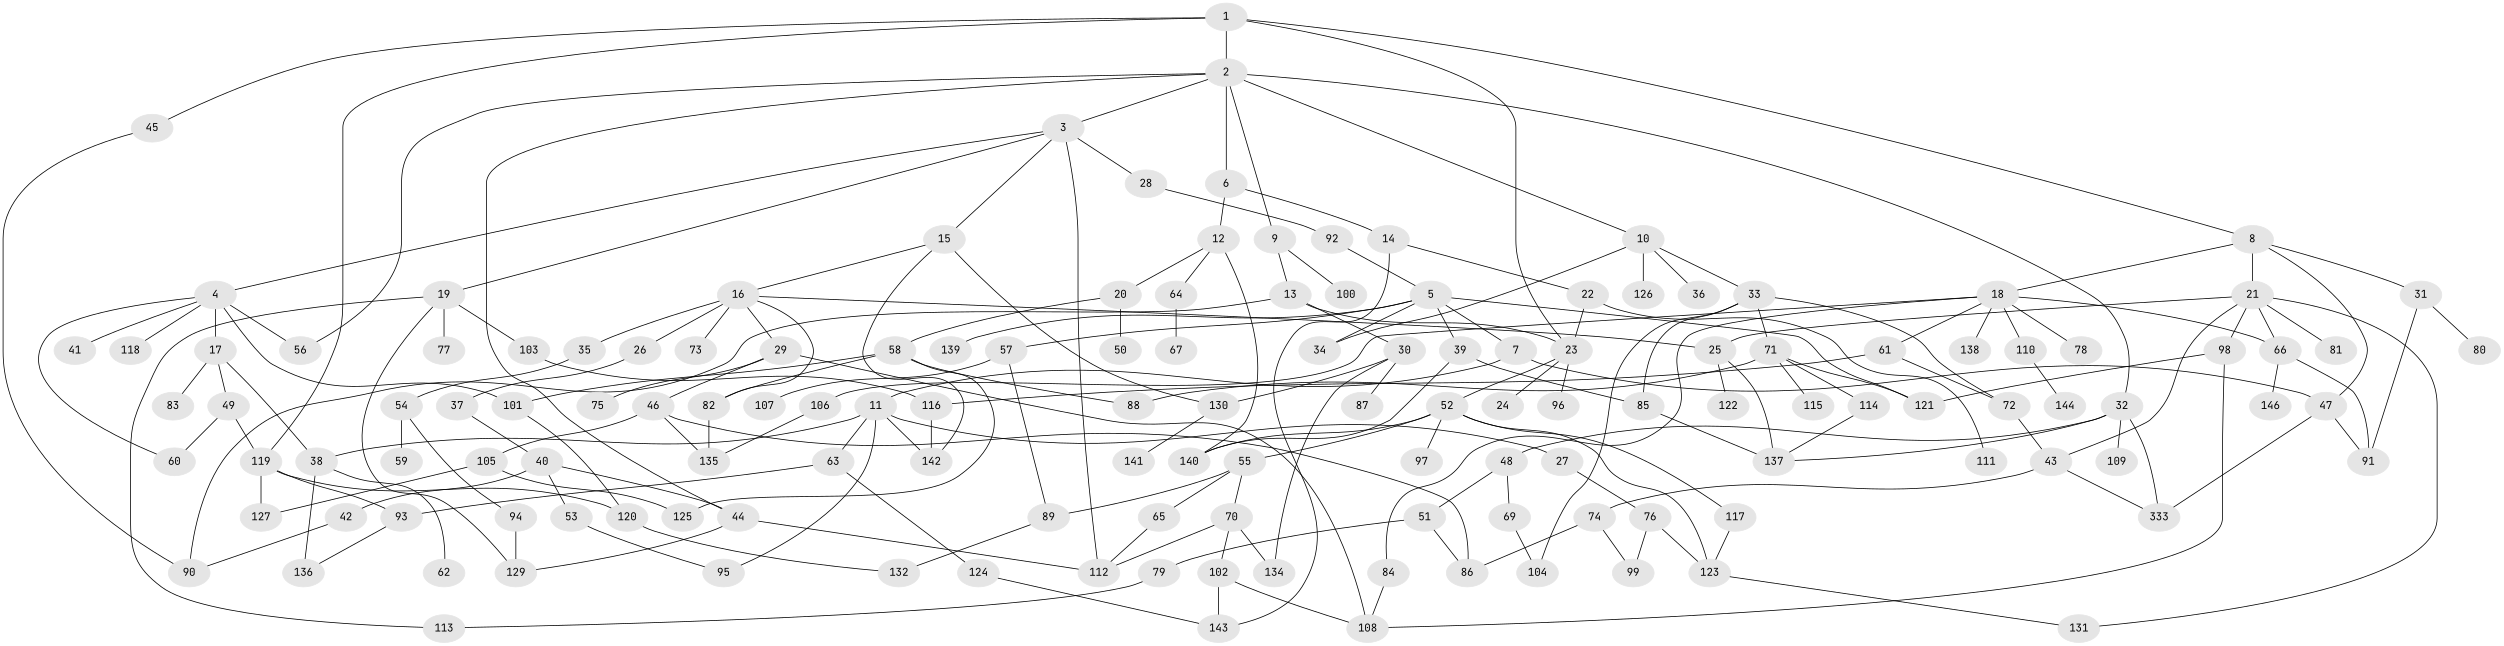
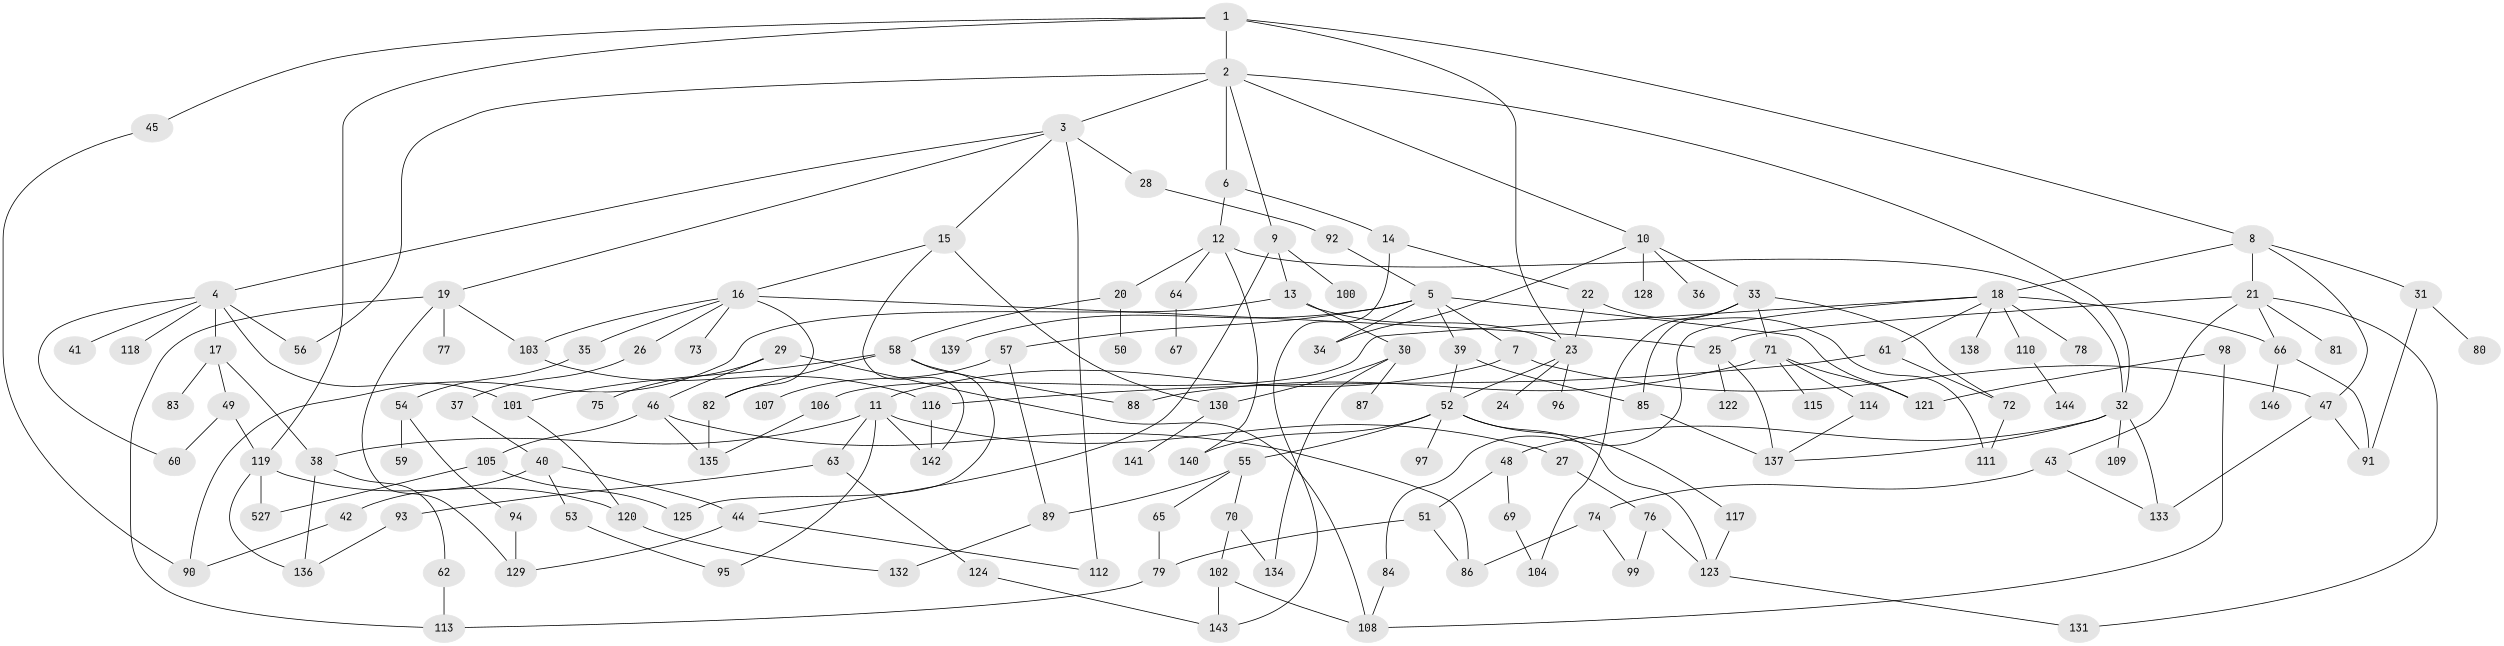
edge "2" -- "44": now "9" -- "44"
edge "12" -- "32": added
node "126": label "126" -> "128"
edge "16" -- "29": now "16" -- "103"
edge "21" -- "98": removed
edge "39" -- "140": now "39" -- "52"
edge "72" -- "43": now "72" -- "111"
edge "119" -- "93": now "119" -- "136"
node "127": label "127" -> "527"
node "333": label "333" -> "133"
edge "65" -- "112": now "65" -- "79"
edge "70" -- "112": removed
edge "62" -- "113": added
